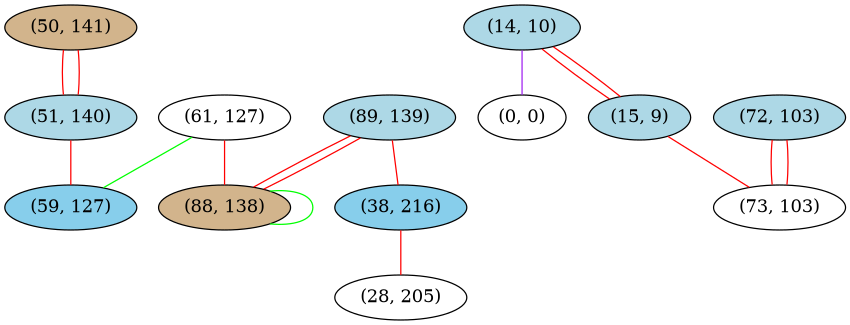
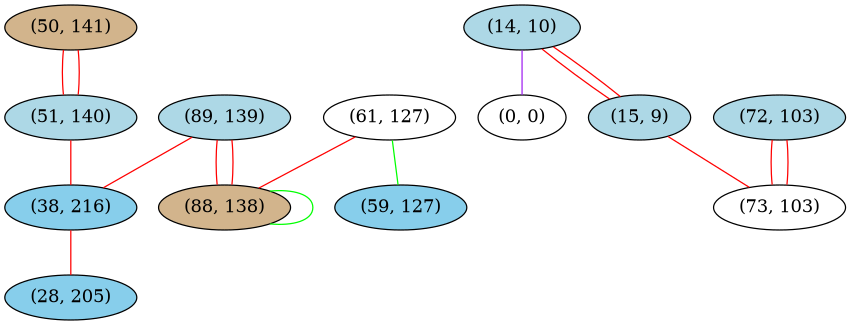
edge "(51, 140)" -- "(59, 127)": now "(51, 140)" -- "(38, 216)"
node "(28, 205)": fillcolor white -> skyblue
